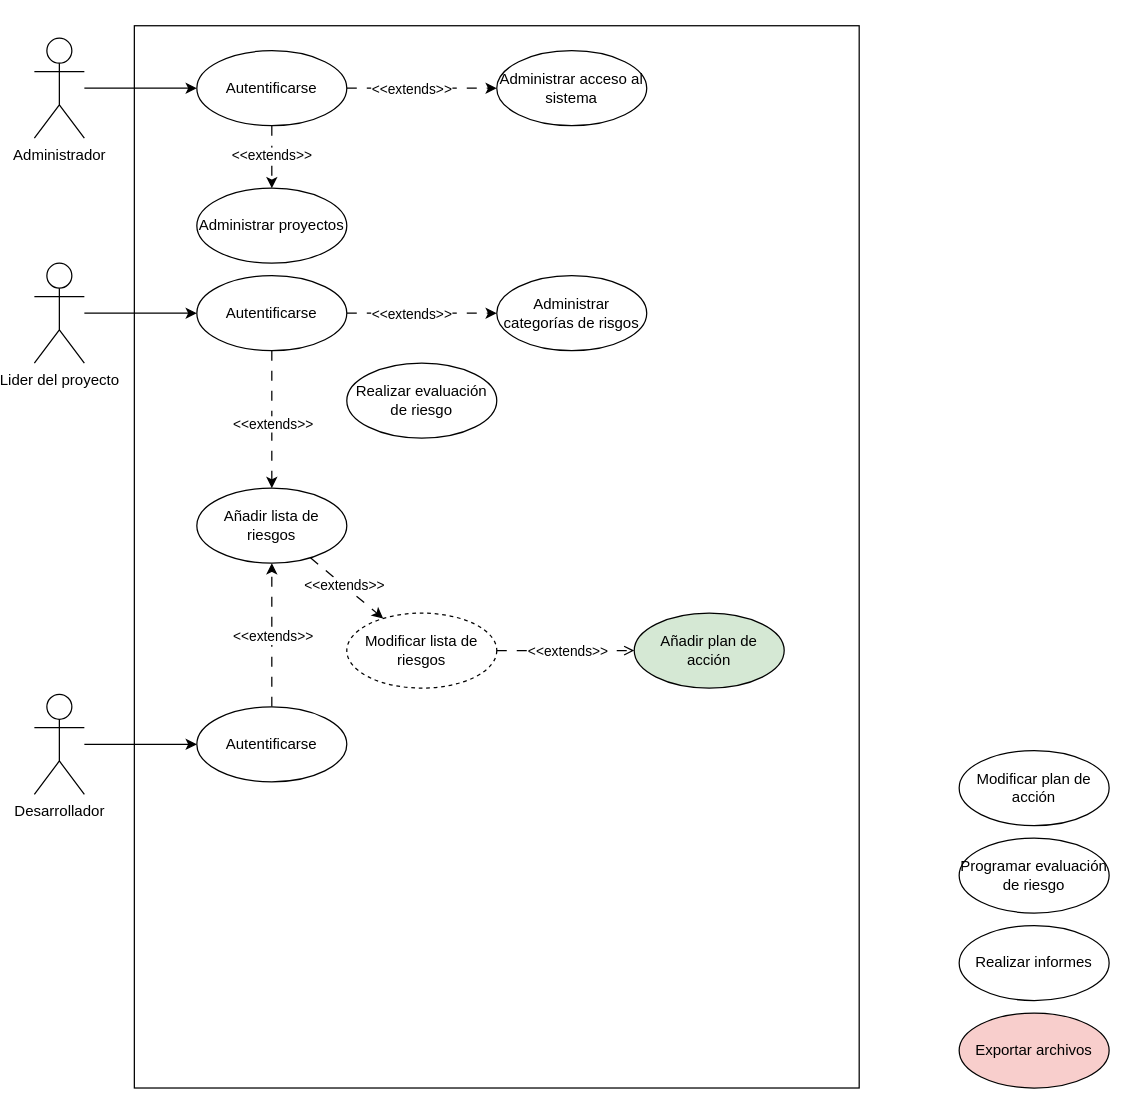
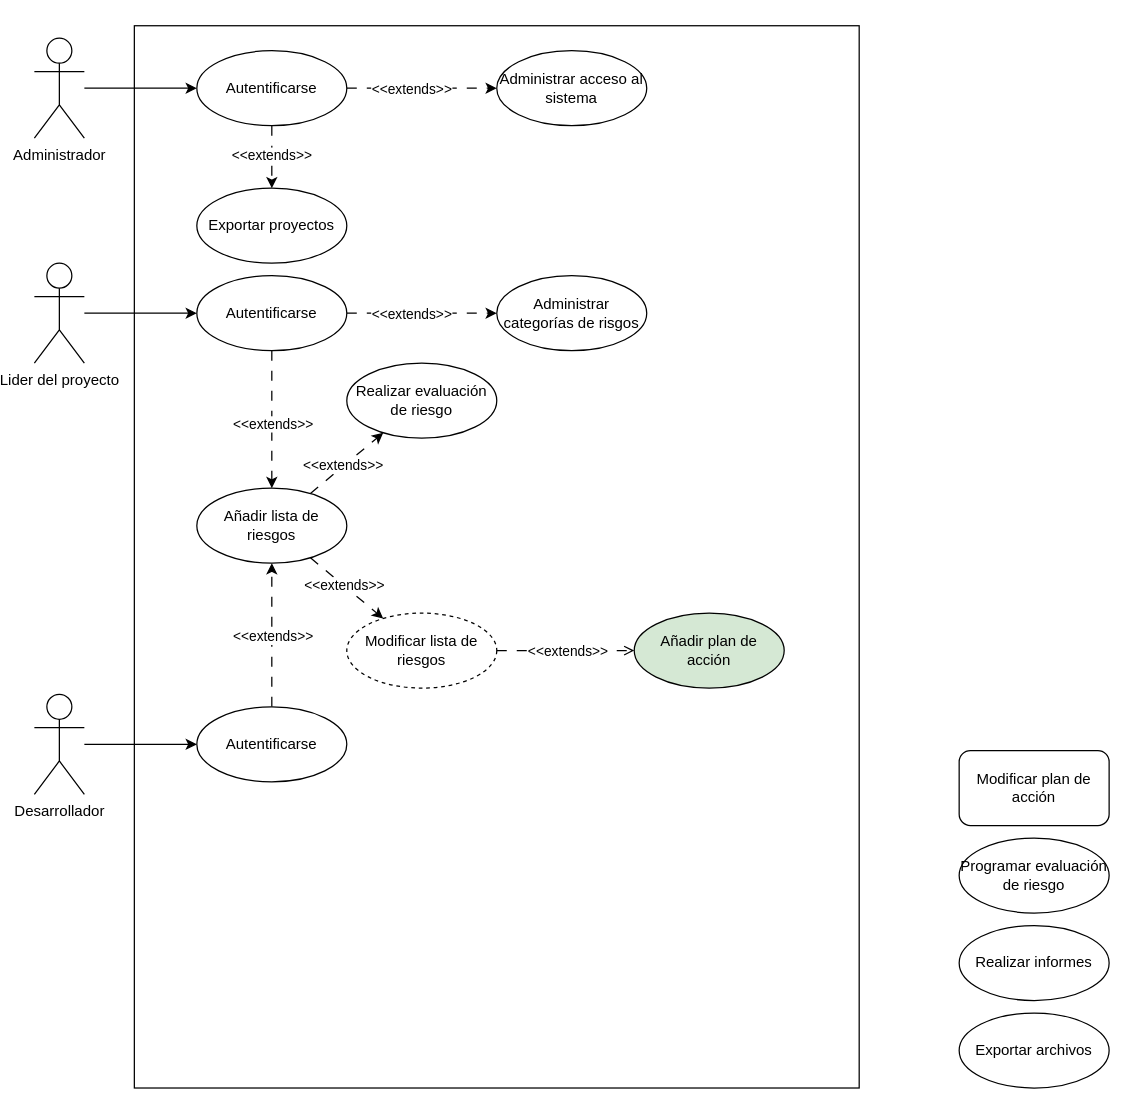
node "Administrar proyectos": label "Administrar proyectos" -> "Exportar proyectos"
edge "Añadir lista de riesgos" -> "Realizar evaluación de riesgo": added, label "<<extends>>"
node "Modificar plan de acción": shape ellipse -> rounded rectangle
node "Exportar archivos": fillcolor #f8cecc -> #ffffff
